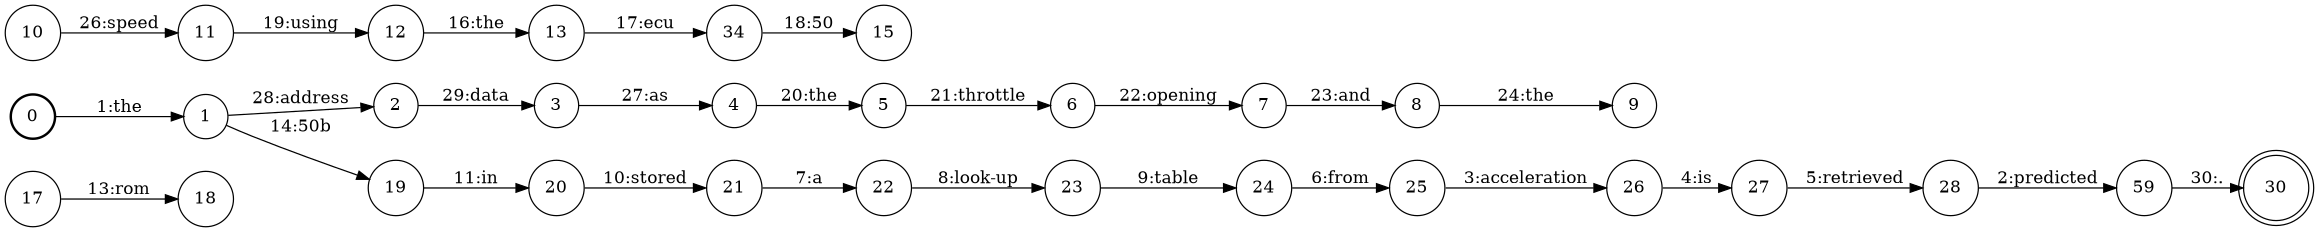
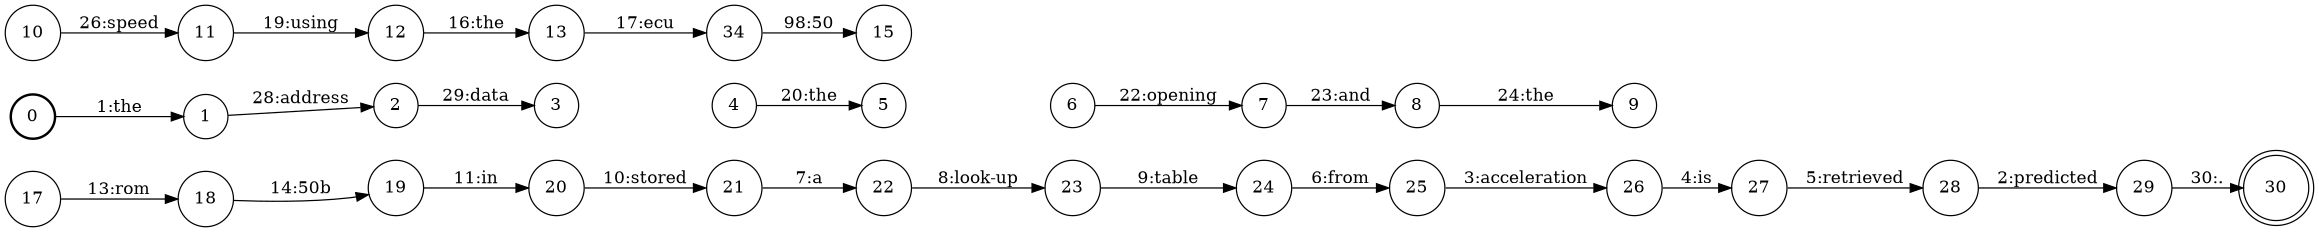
edge "34" -> "15": label "18:50" -> "98:50"
edge "3" -> "4": removed, label "27:as"
edge "5" -> "6": removed, label "21:throttle"
edge "1" -> "19": now "18" -> "19"
node "59": label "59" -> "29"
